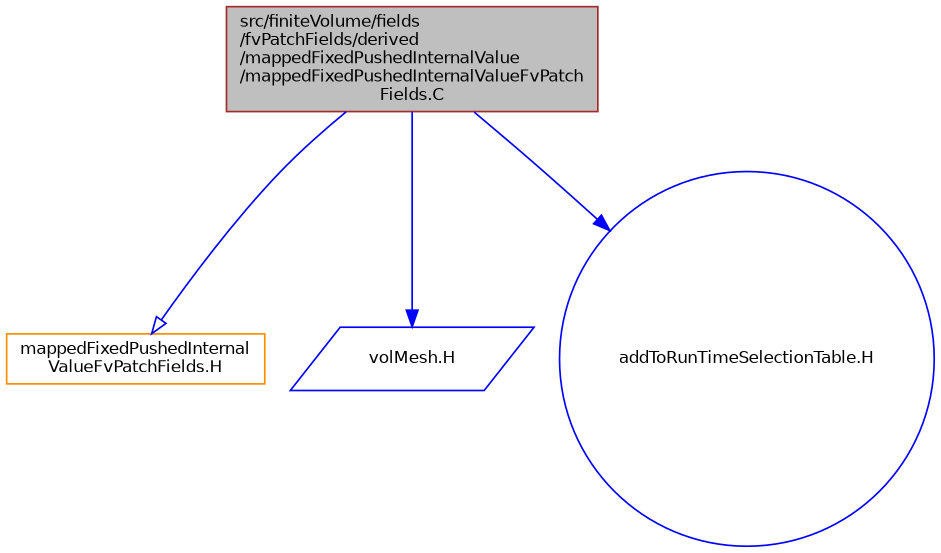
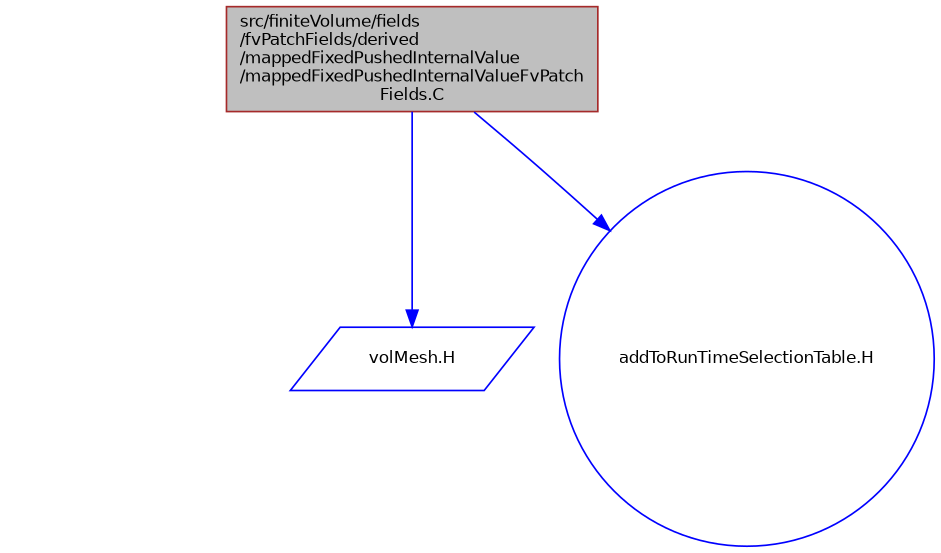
node "mappedFixedPushedInternal ValueFvPatchFields.H": removed
